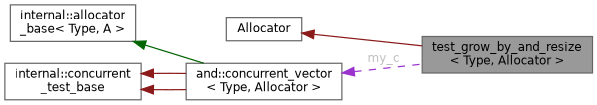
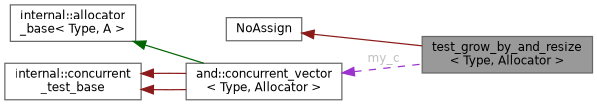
node "Allocator": label "Allocator" -> "NoAssign"
